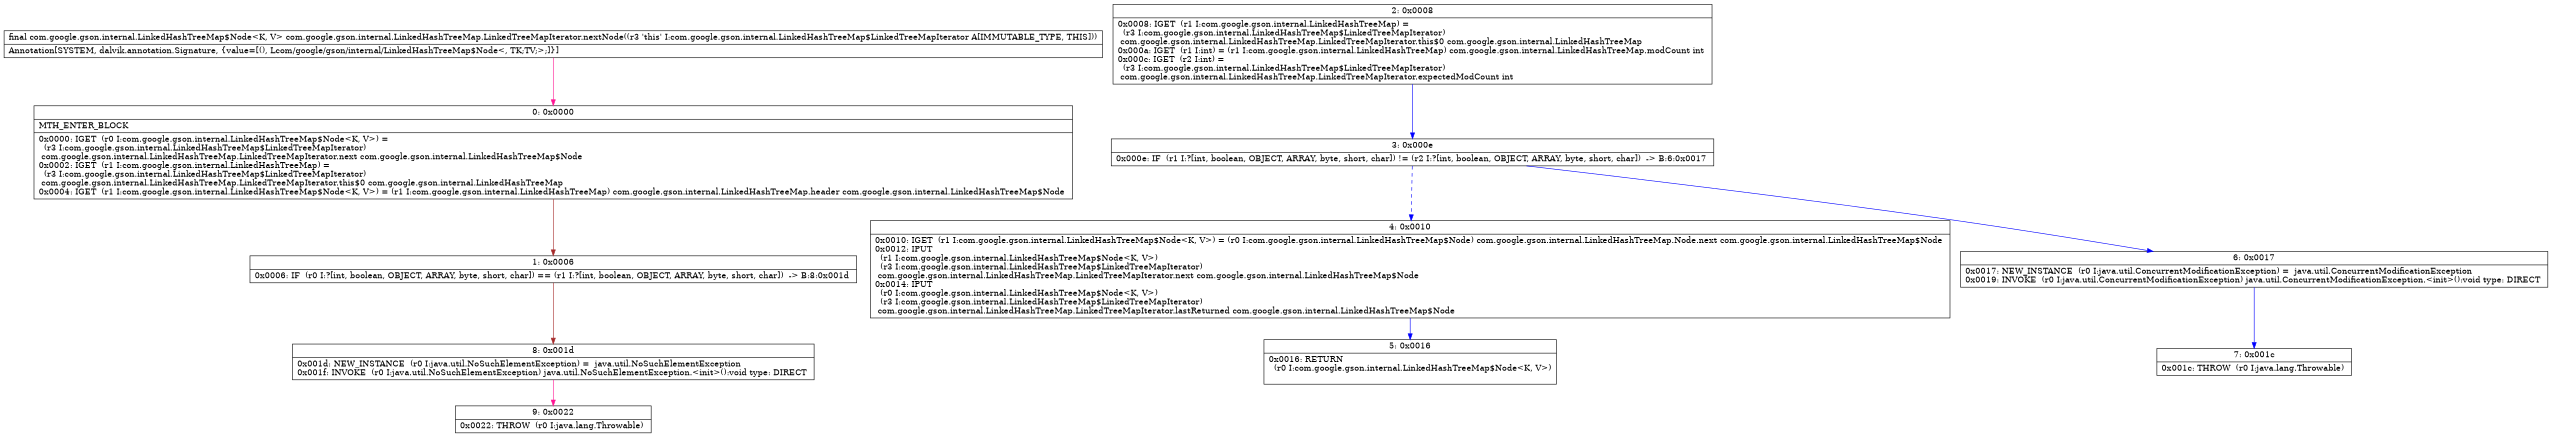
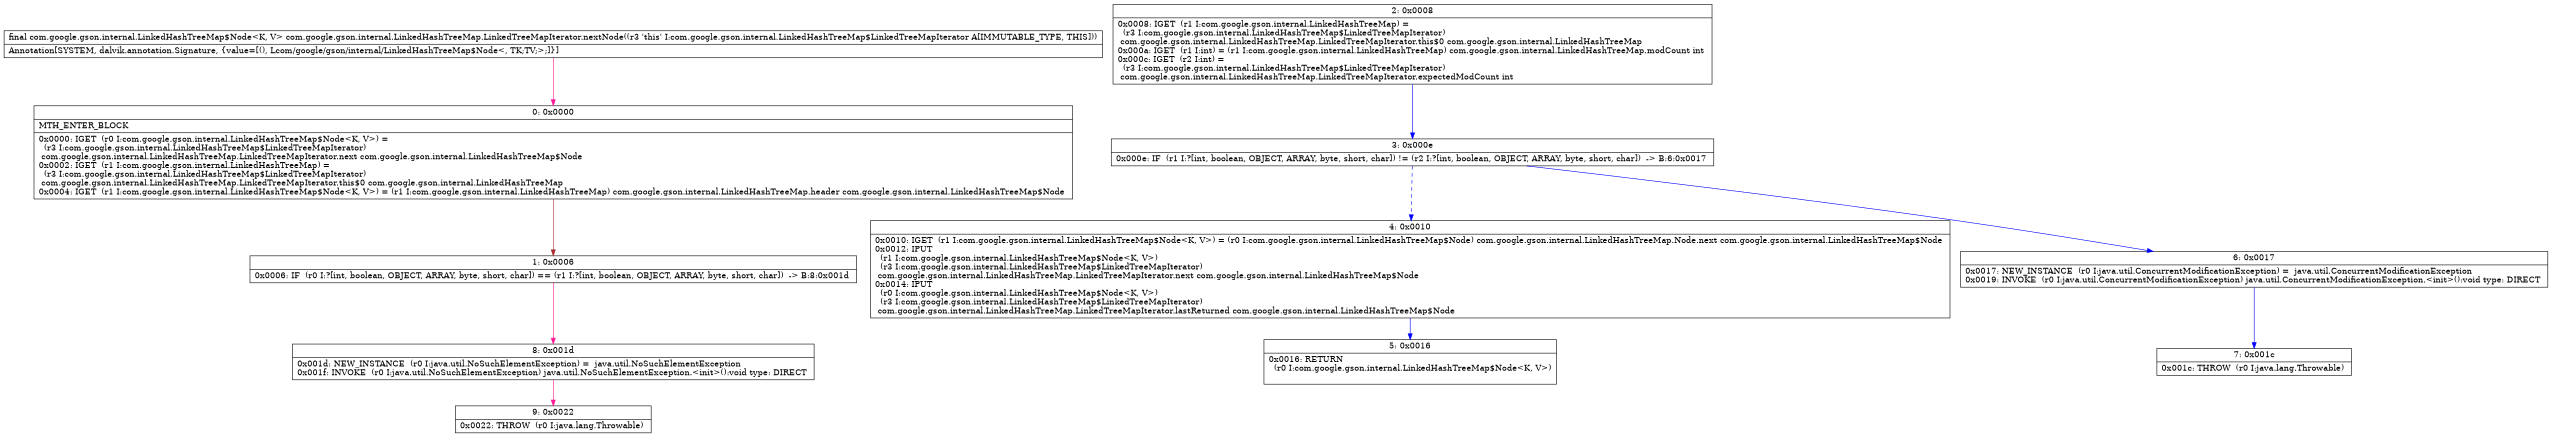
edge "1: 0x0006" -> "8: 0x001d": color brown -> deeppink
